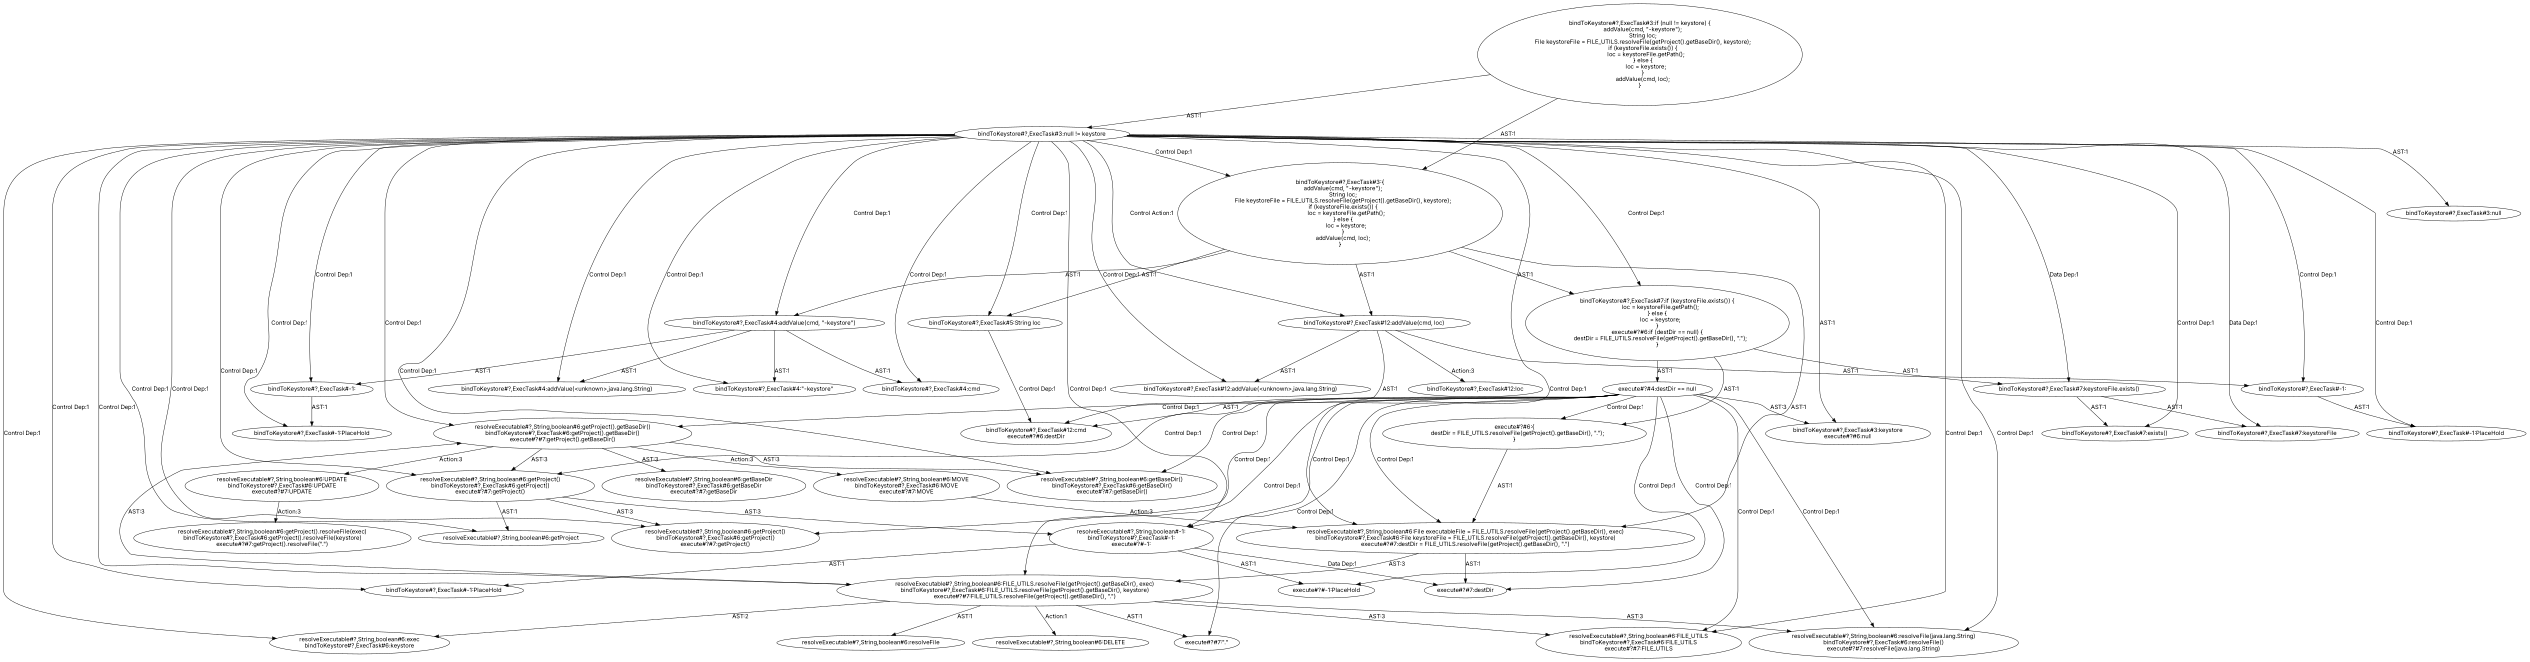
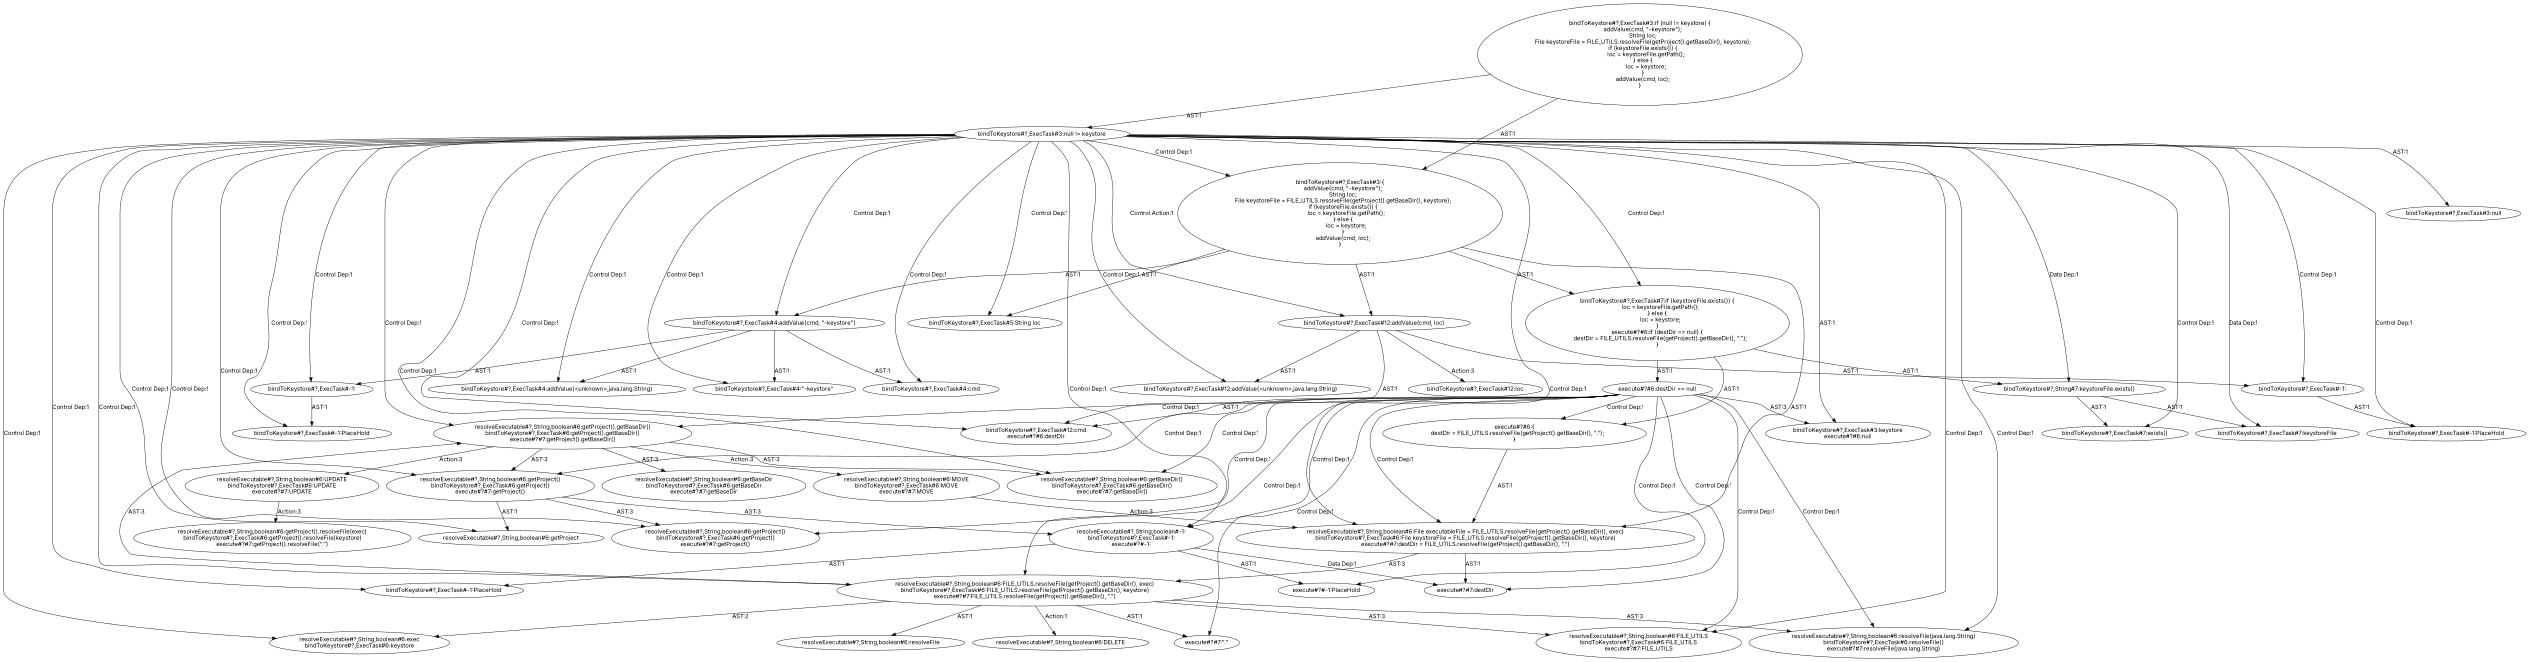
edge "bindToKeystore#?,ExecTask#5:String loc" -> "bindToKeystore#?,ExecTask#12:cmd execute#?#6:destDir": now "bindToKeystore#?,ExecTask#3:null != keystore" -> "bindToKeystore#?,ExecTask#12:cmd execute#?#6:destDir"
node "execute#?#4:destDir == null": label "execute#?#4:destDir == null" -> "execute#?#6:destDir == null"
node "bindToKeystore#?,ExecTask#7:keystoreFile.exists()": label "bindToKeystore#?,ExecTask#7:keystoreFile.exists()" -> "bindToKeystore#?,String#7:keystoreFile.exists()"
